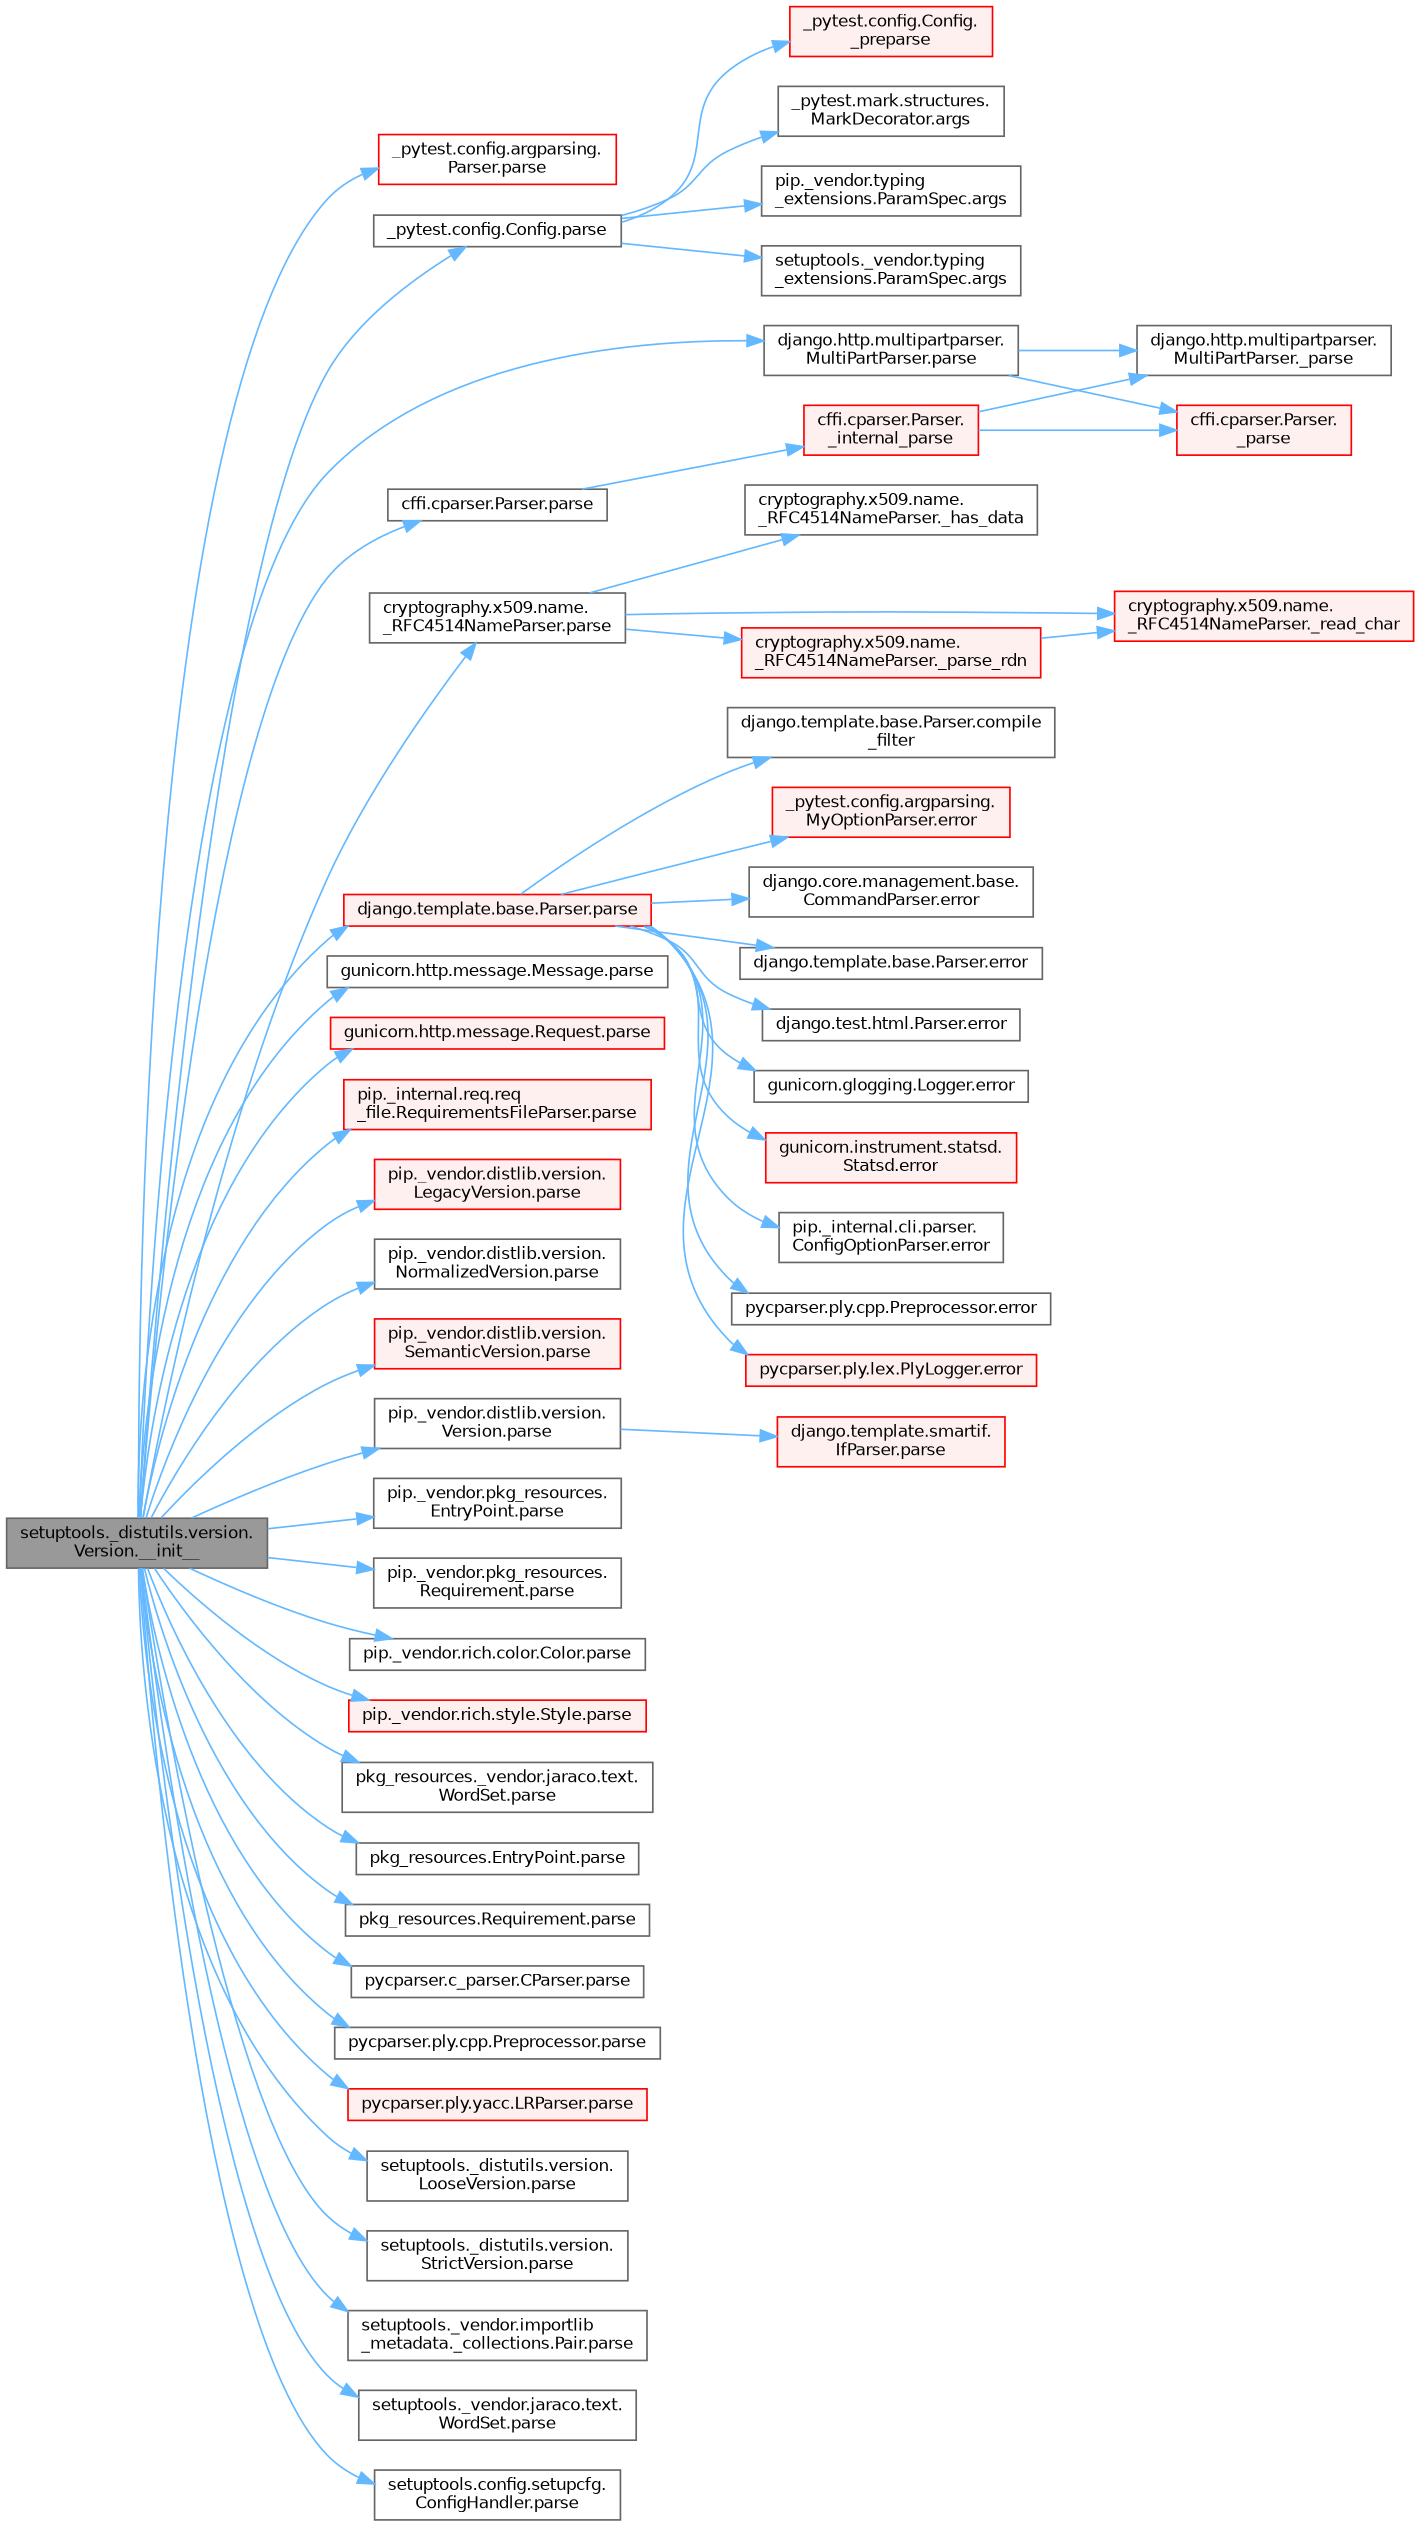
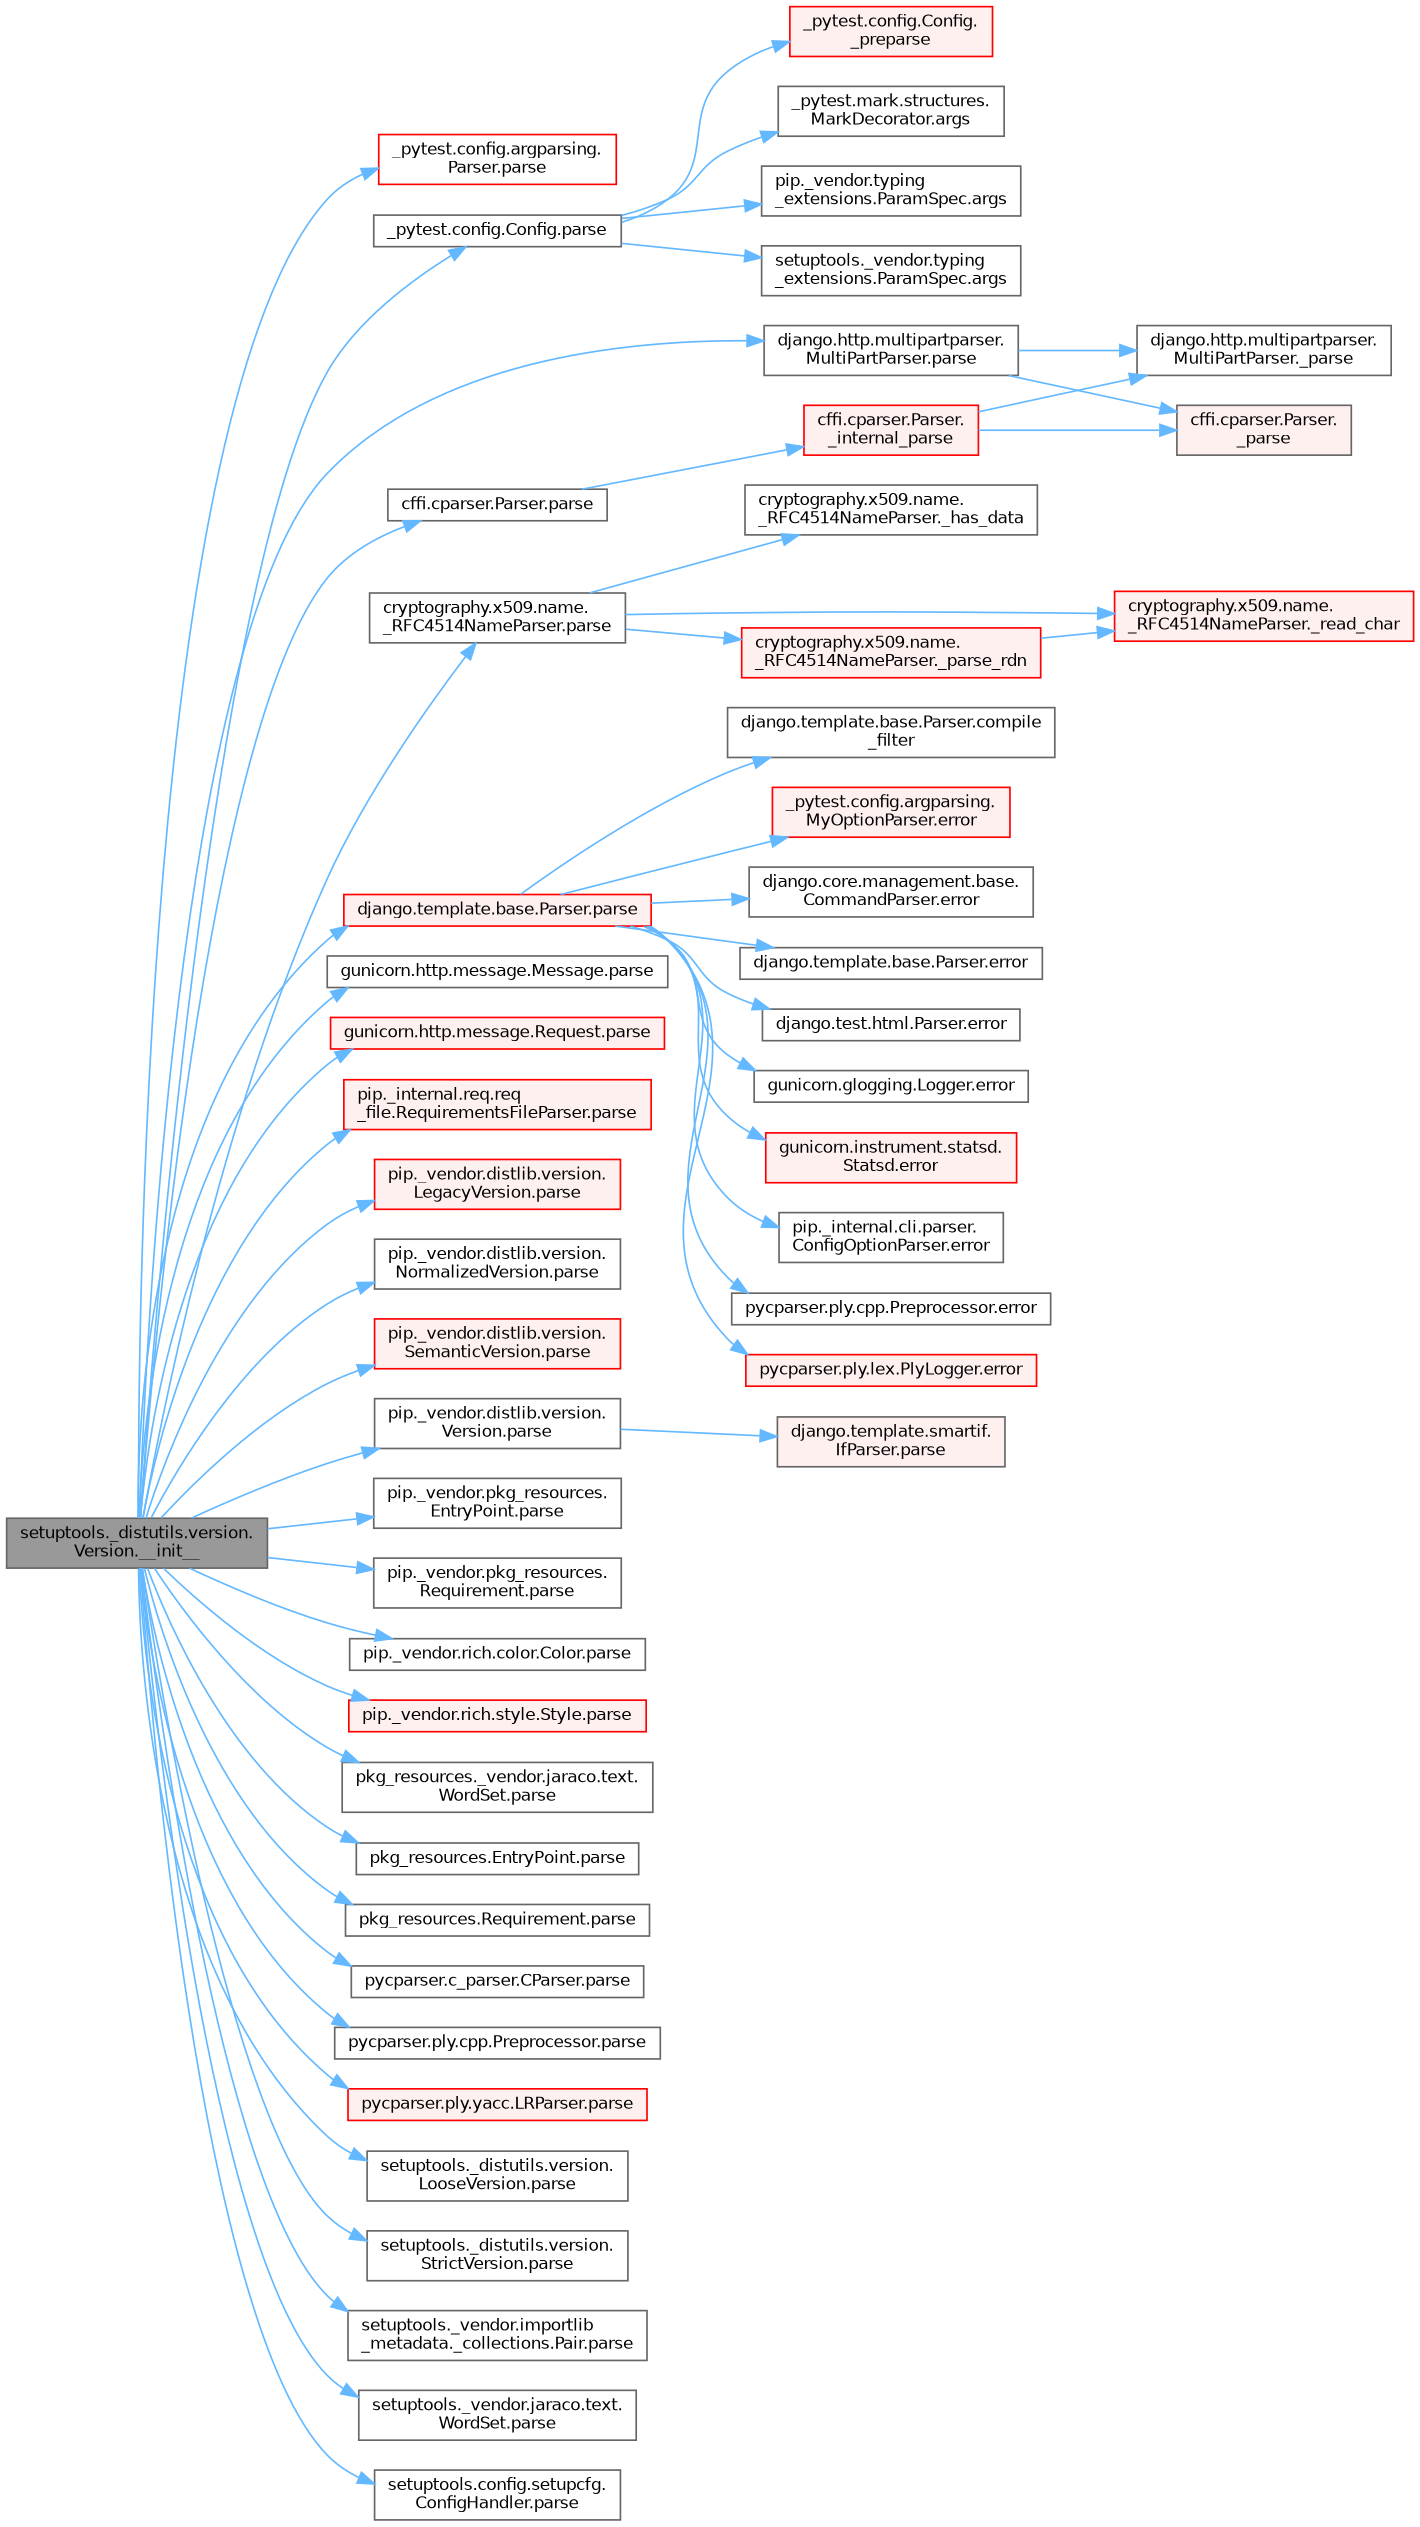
node "cffi.cparser.Parser. _parse": color red -> grey40
node "django.template.smartif. IfParser.parse": color red -> grey40
